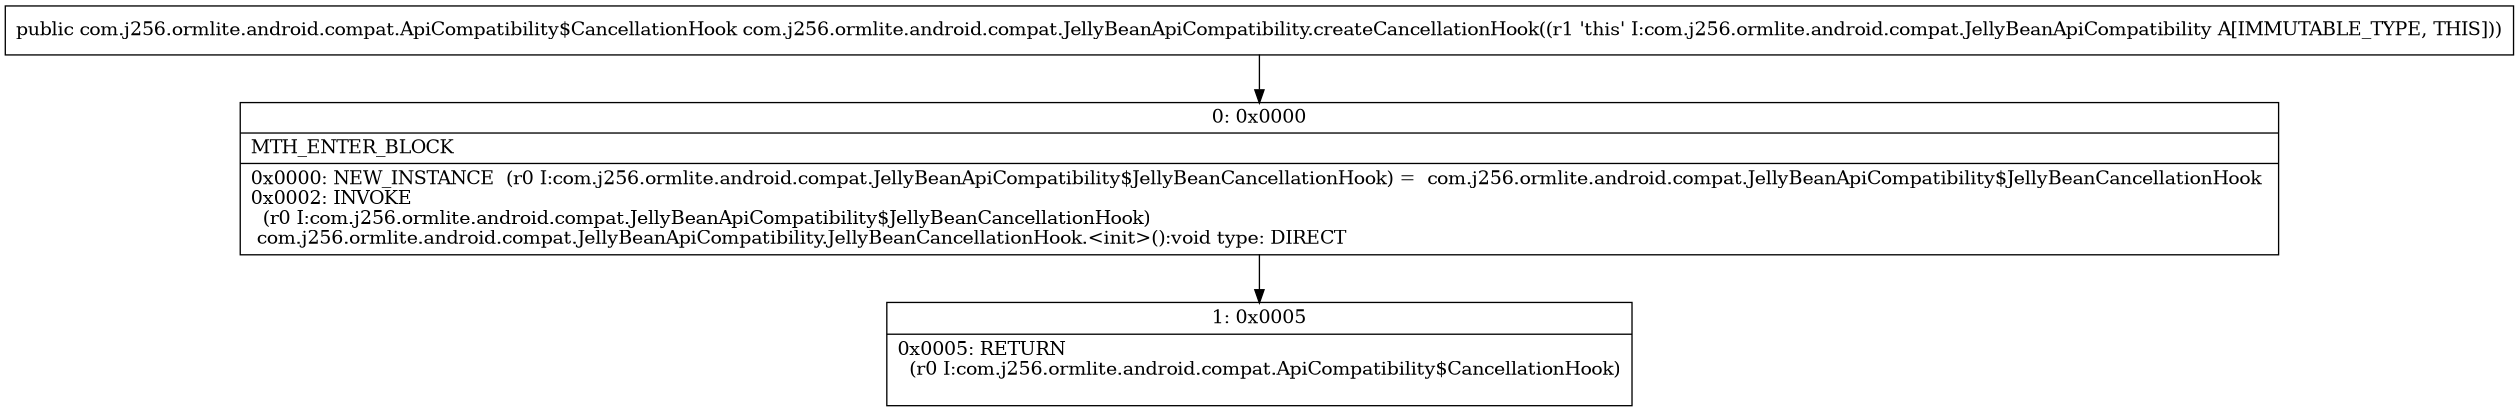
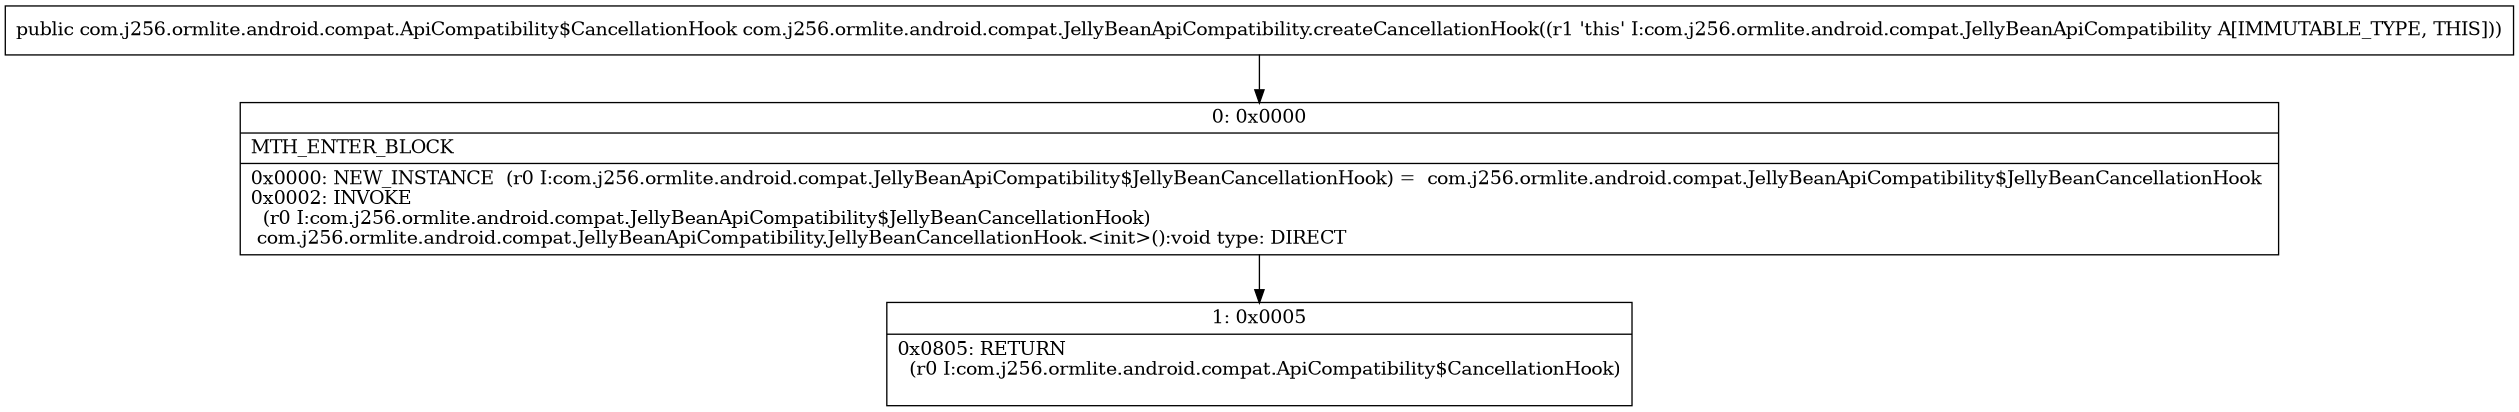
node "1: 0x0005": text "0x0005: RETURN" -> "0x0805: RETURN"
